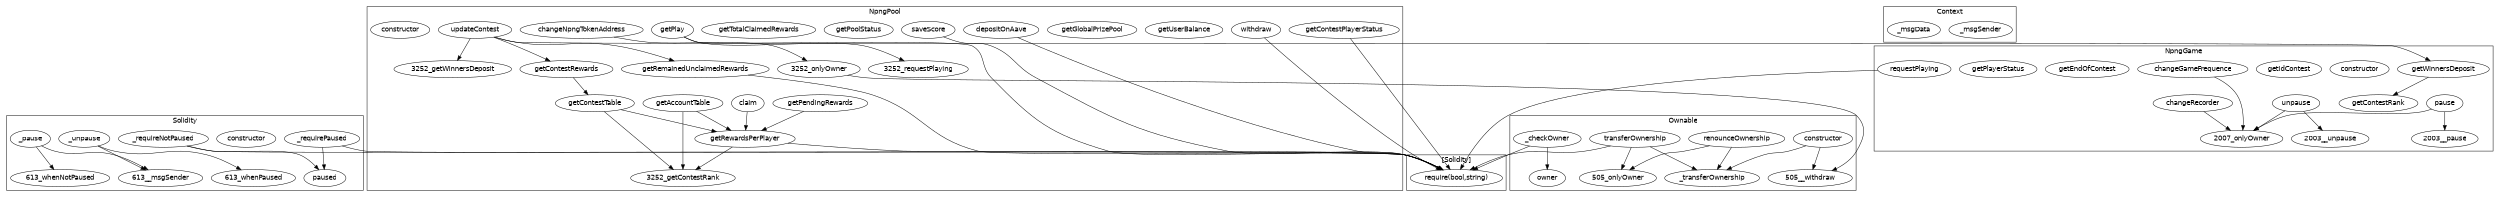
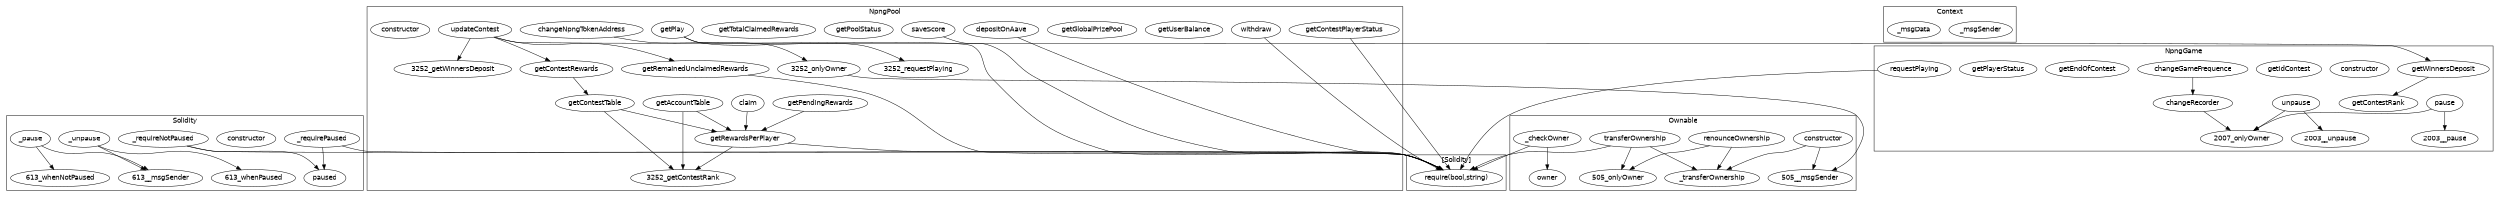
edge "changeGameFrequence" -> "2007_onlyOwner": now "changeGameFrequence" -> "changeRecorder"
node "505__withdraw": label "505__withdraw" -> "505__msgSender"
